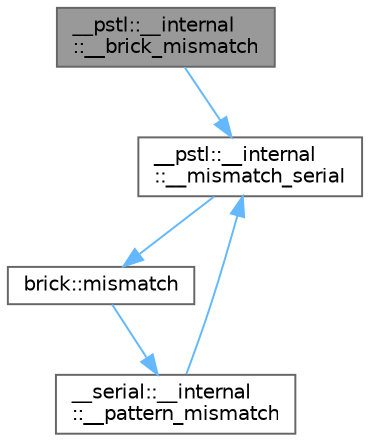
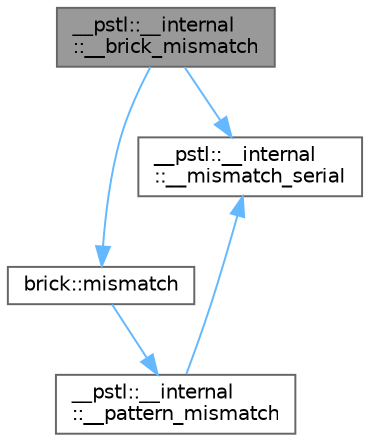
edge "__pstl::__internal ::__mismatch_serial" -> "brick::mismatch": now "__pstl::__internal ::__brick_mismatch" -> "brick::mismatch"
node "__serial::__internal ::__pattern_mismatch": label "__serial::__internal ::__pattern_mismatch" -> "__pstl::__internal ::__pattern_mismatch"
